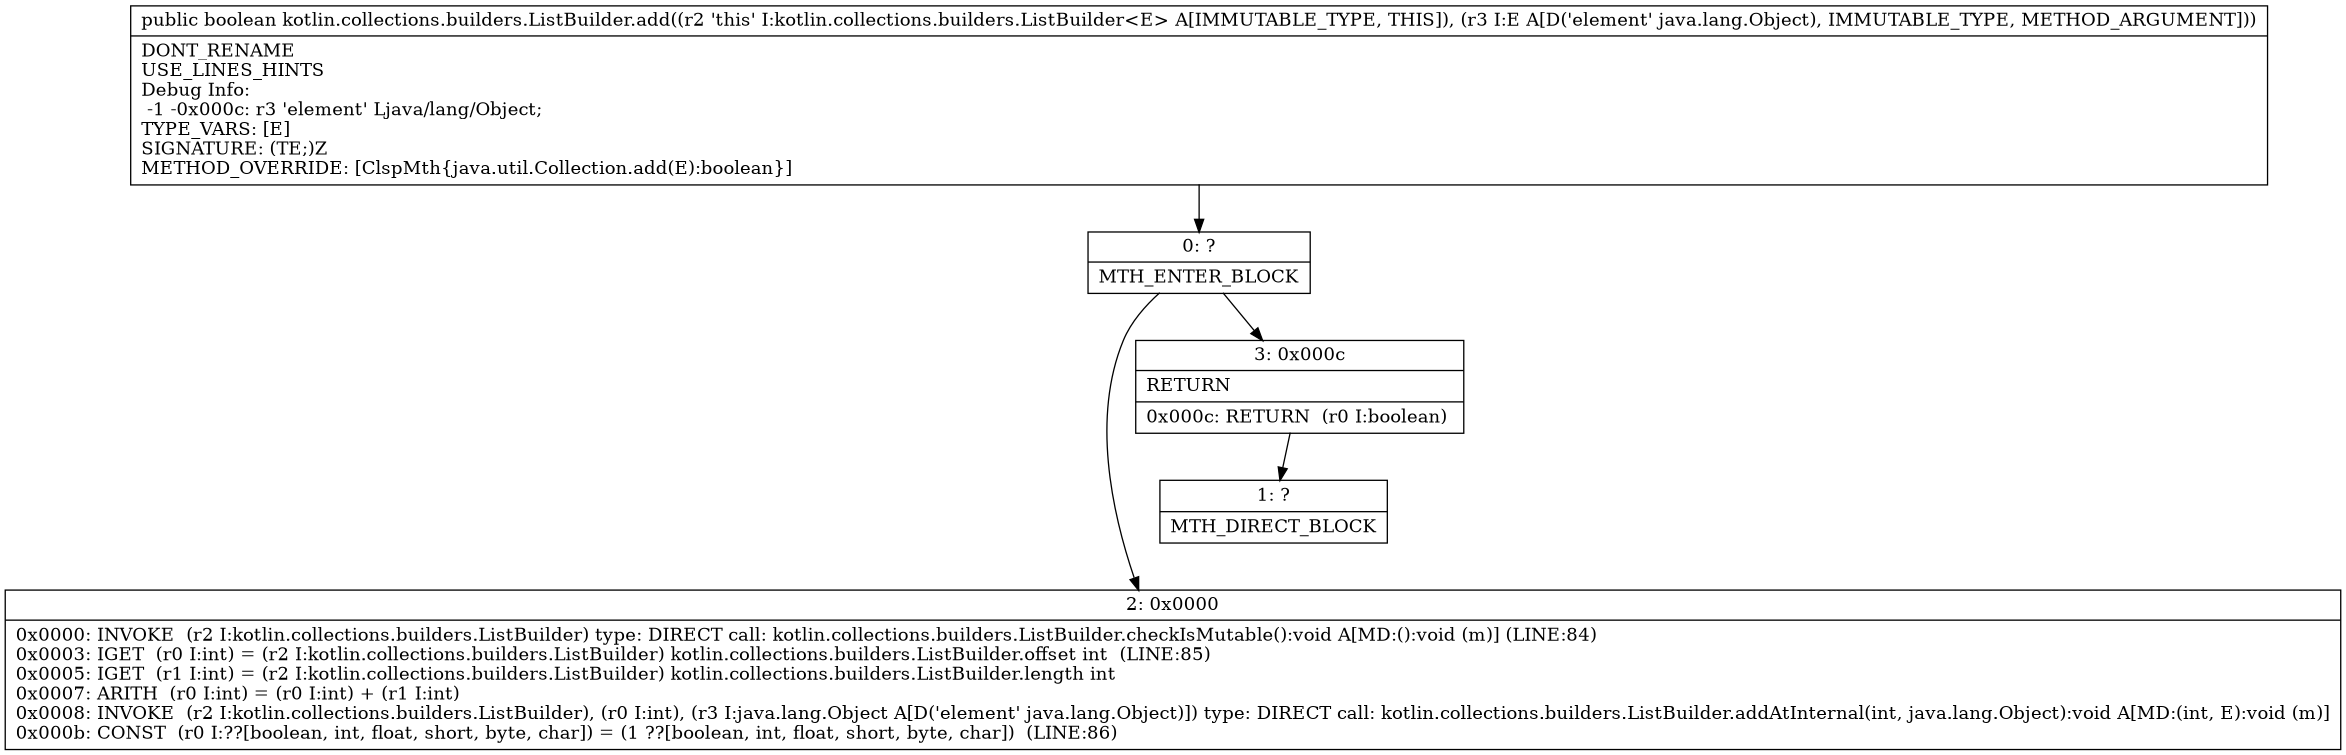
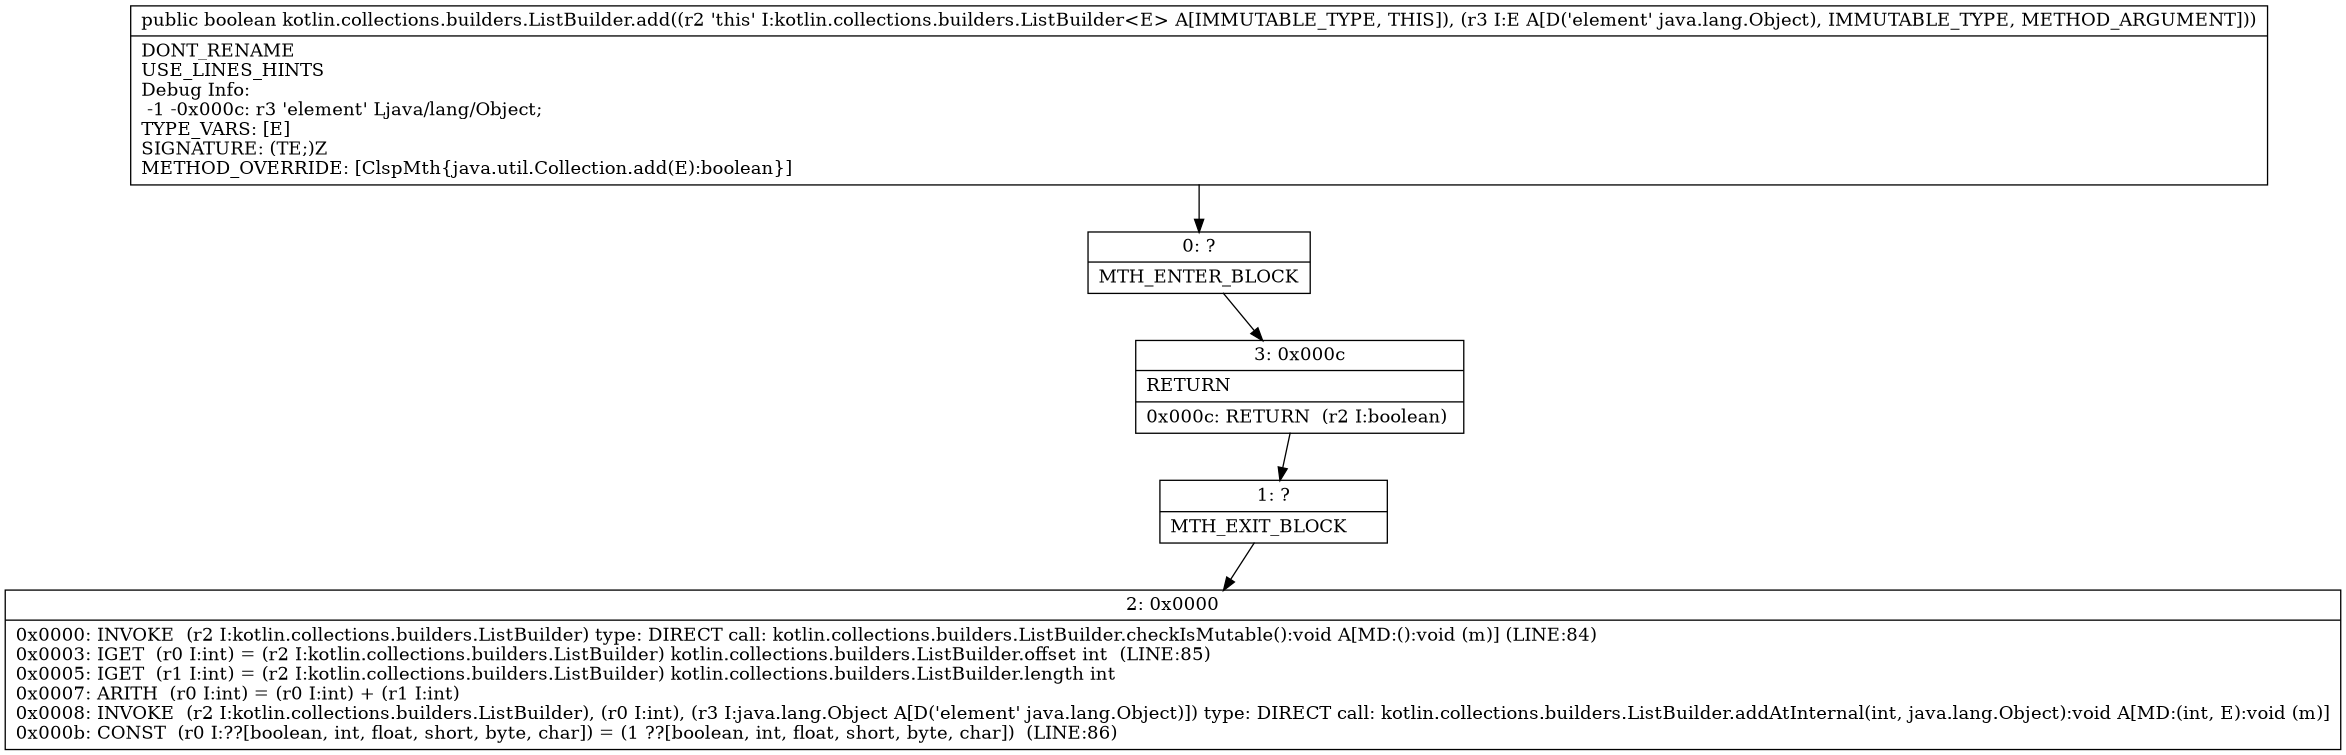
node "3: 0x000c": text "0x000c: RETURN  (r0 I:boolean)" -> "0x000c: RETURN  (r2 I:boolean)"
edge "0: ?" -> "2: 0x0000": now "1: ?" -> "2: 0x0000"
node "1: ?": text "MTH_DIRECT_BLOCK" -> "MTH_EXIT_BLOCK"
